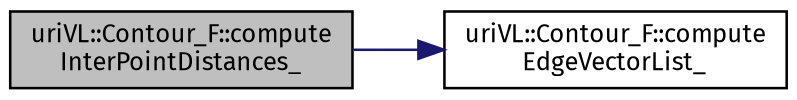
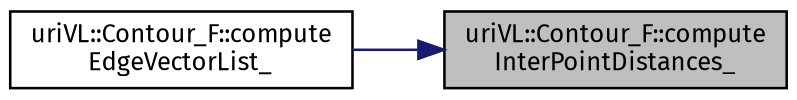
edge "uriVL::Contour_F::compute InterPointDistances_" -> "uriVL::Contour_F::compute EdgeVectorList_": reversed
